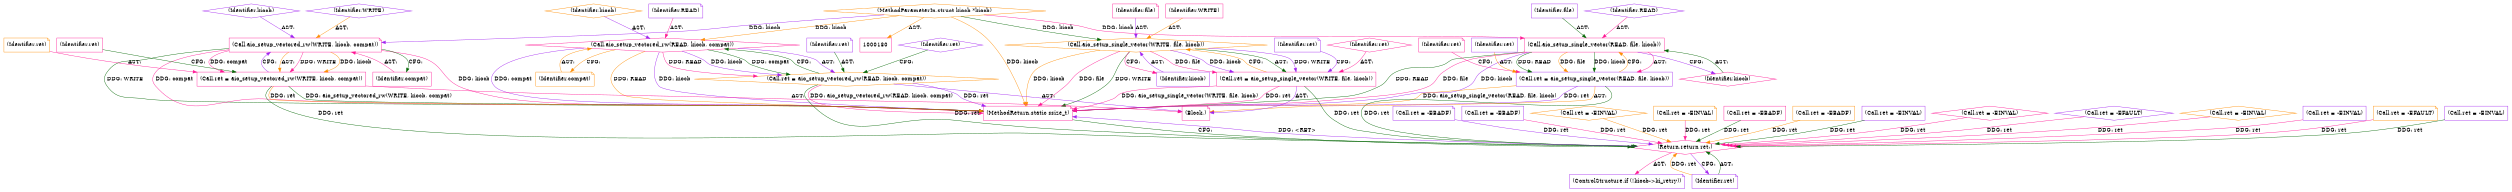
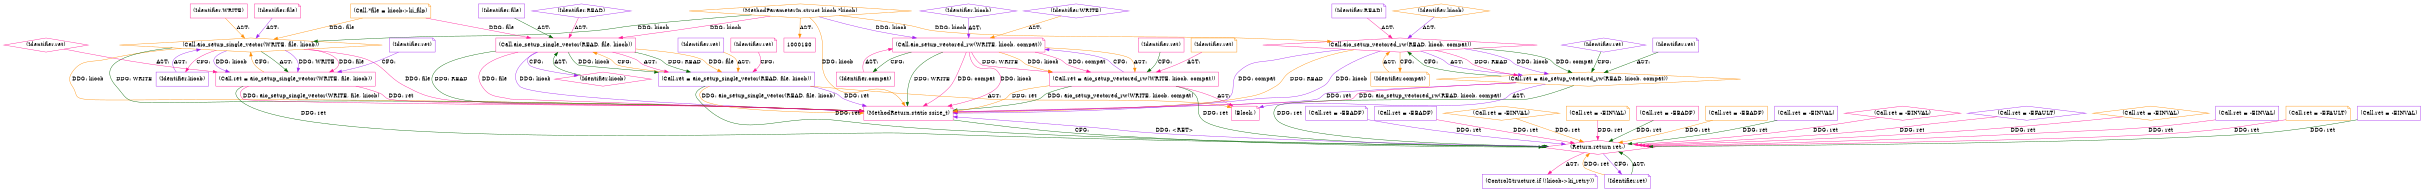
node "(Call,*file = kiocb->ki_filp)": added
edge "(Call,ret = aio_setup_single_vector(WRITE, file, kiocb))" -> "(Block,)": removed, label "AST:"
